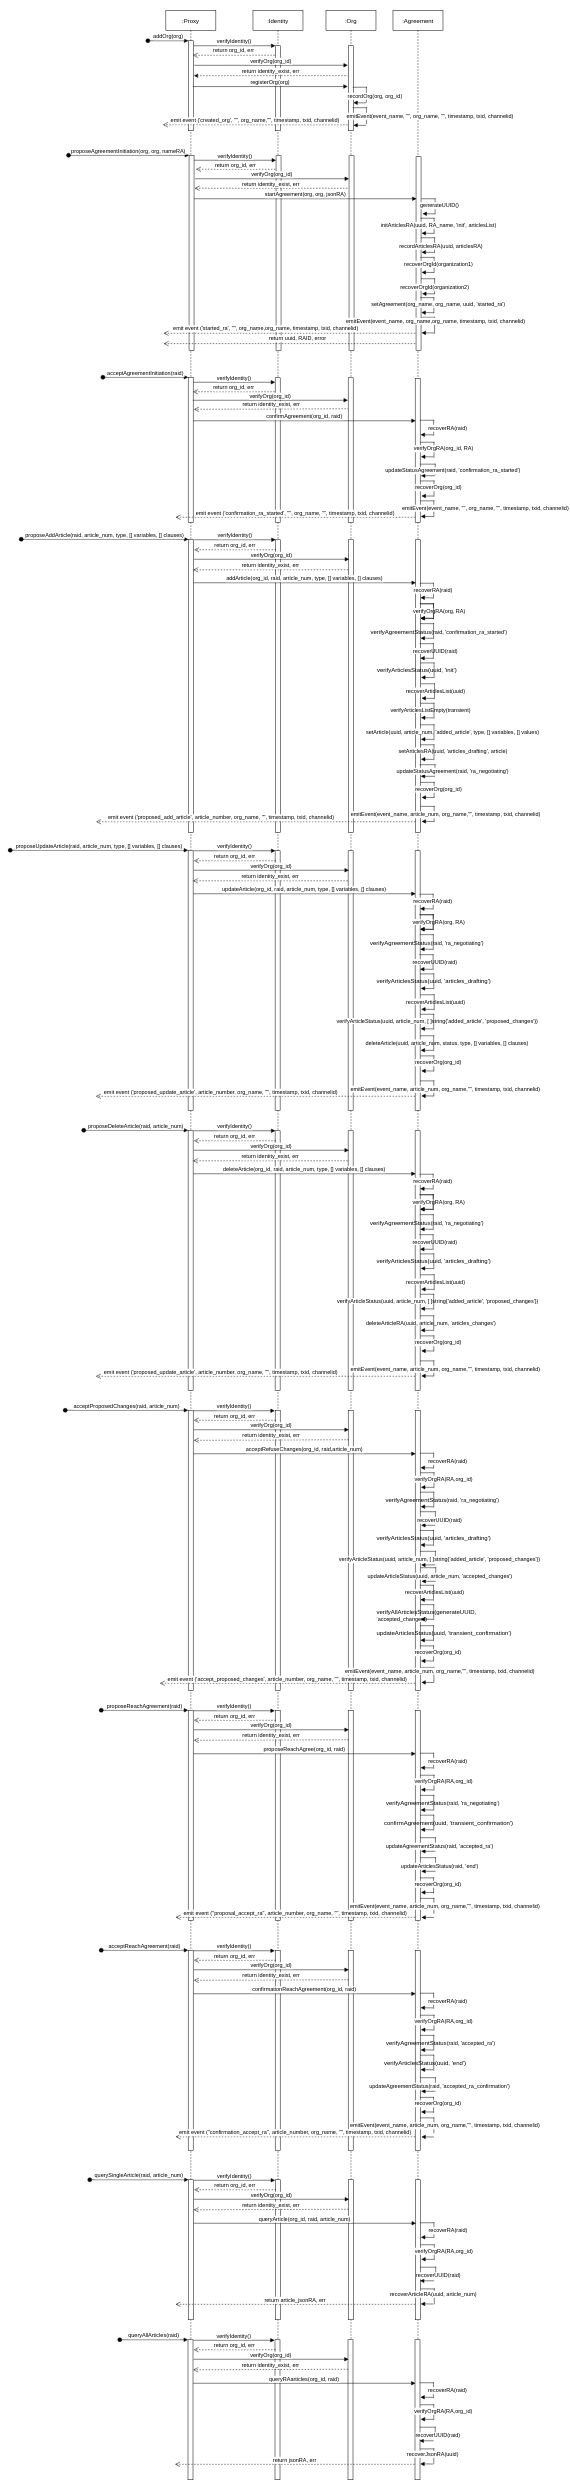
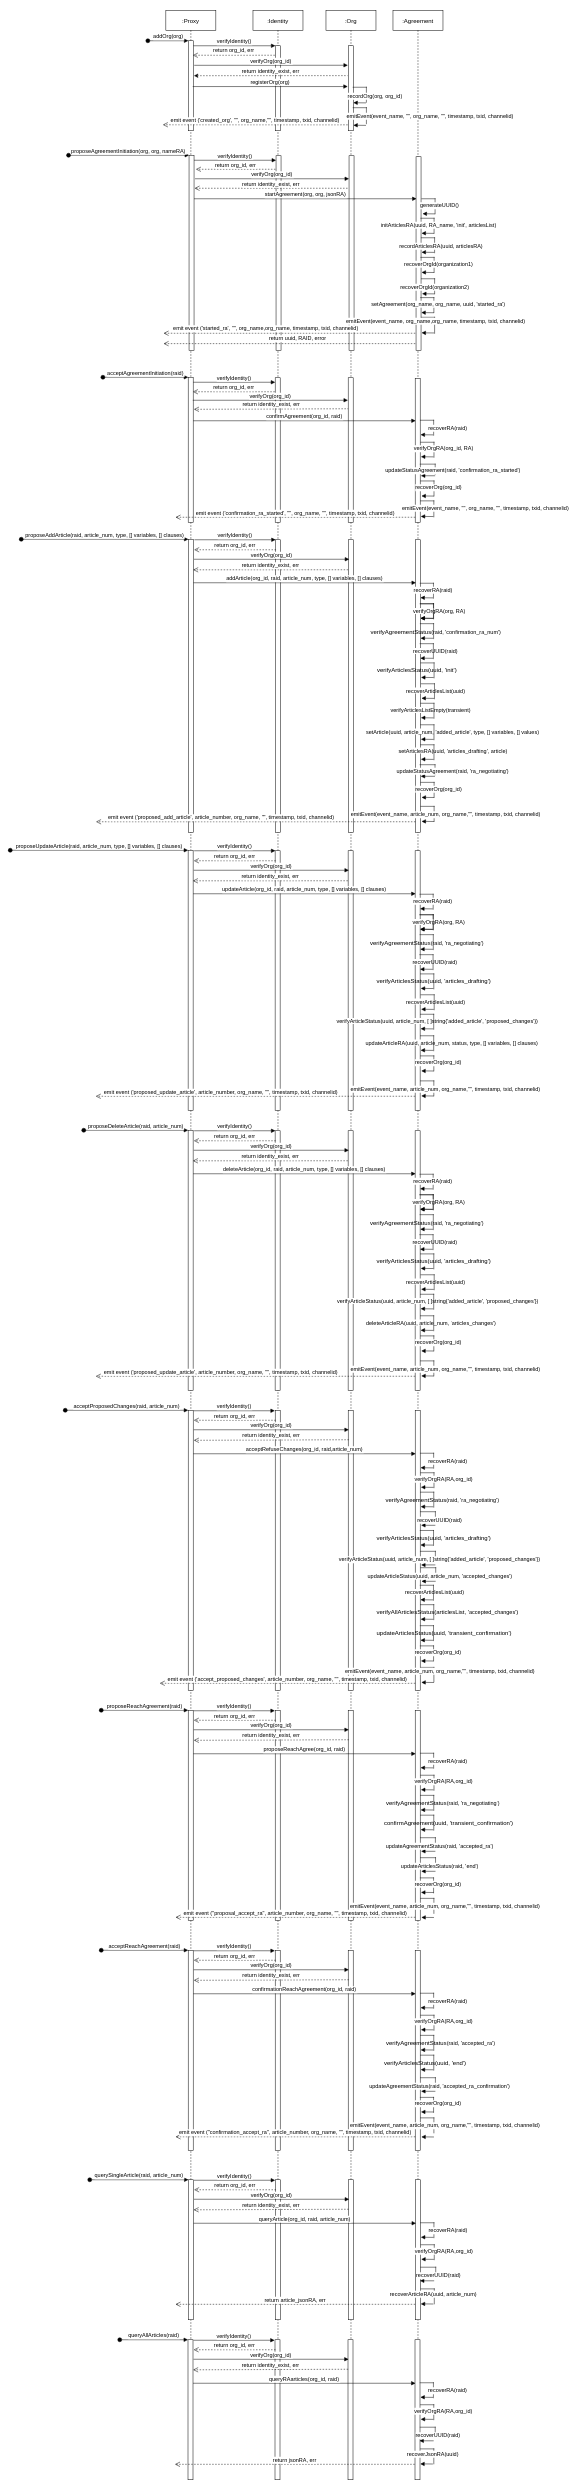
node "verifyAgreementStatus(raid, 'confirmation_ra_started')": label "verifyAgreementStatus(raid, 'confirmation_ra_started')" -> "verifyAgreementStatus(raid, 'confirmation_ra_num')"
node "deleteArticle(uuid, article_num, status, type, [] variables, [] clauses)": label "deleteArticle(uuid, article_num, status, type, [] variables, [] clauses)" -> "updateArticleRA(uuid, article_num, status, type, [] variables, [] clauses)"
node "verifyAllArticlesStatus(generateUUID, 'accepted_changes')": label "verifyAllArticlesStatus(generateUUID, 'accepted_changes')" -> "verifyAllArticlesStatus(articlesList, 'accepted_changes')"
